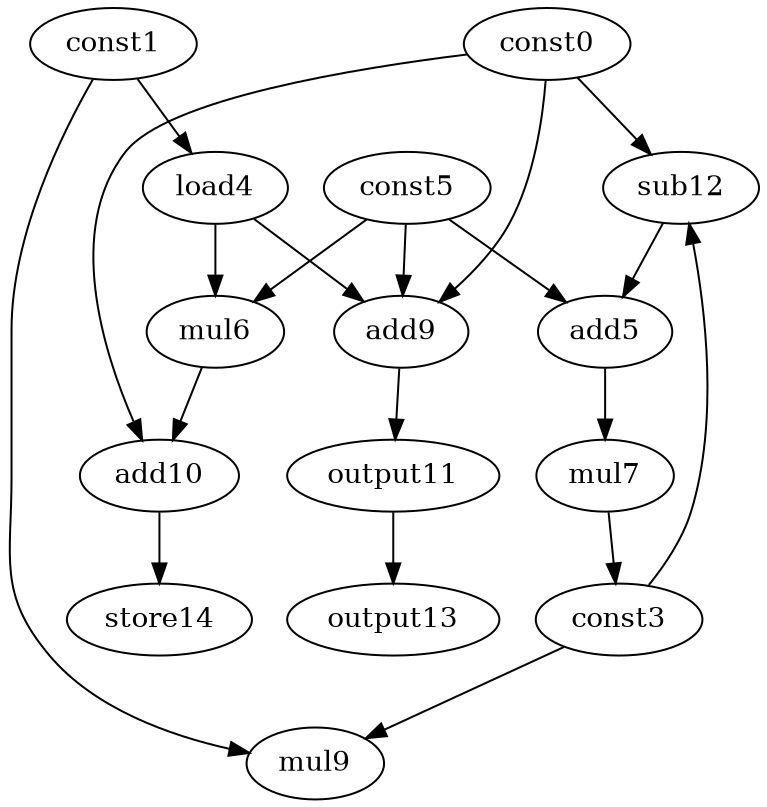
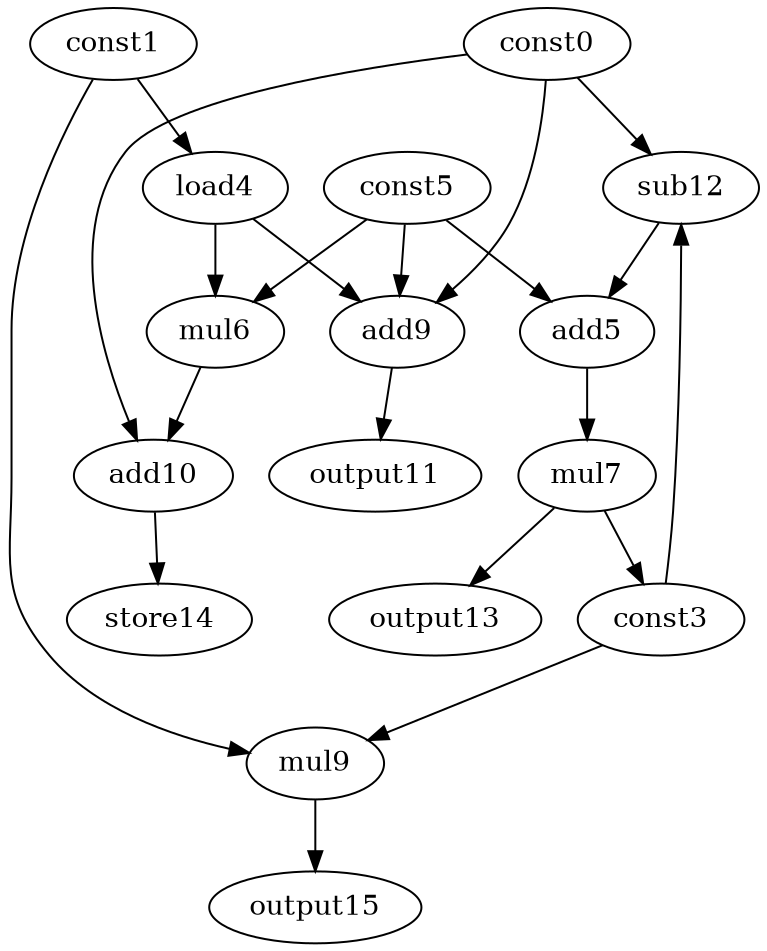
edge "output11" -> "output13": now "mul7" -> "output13"
node "output15": added
